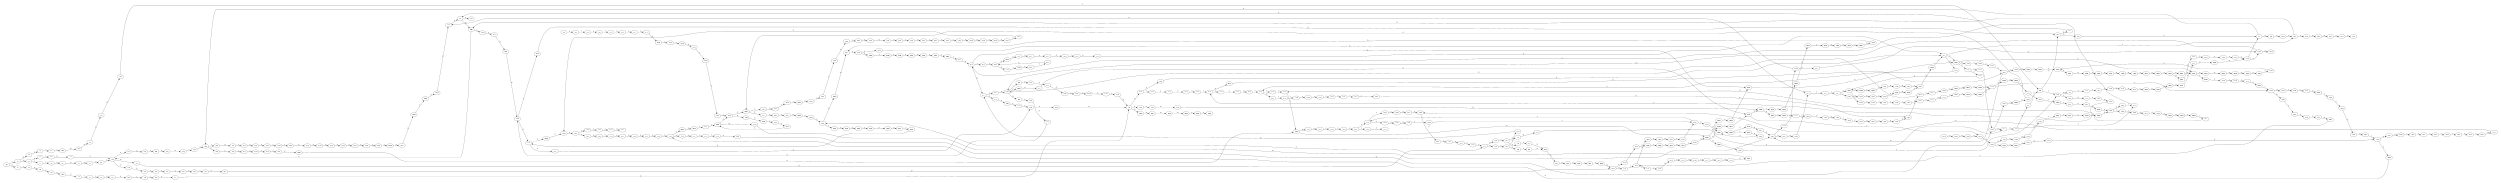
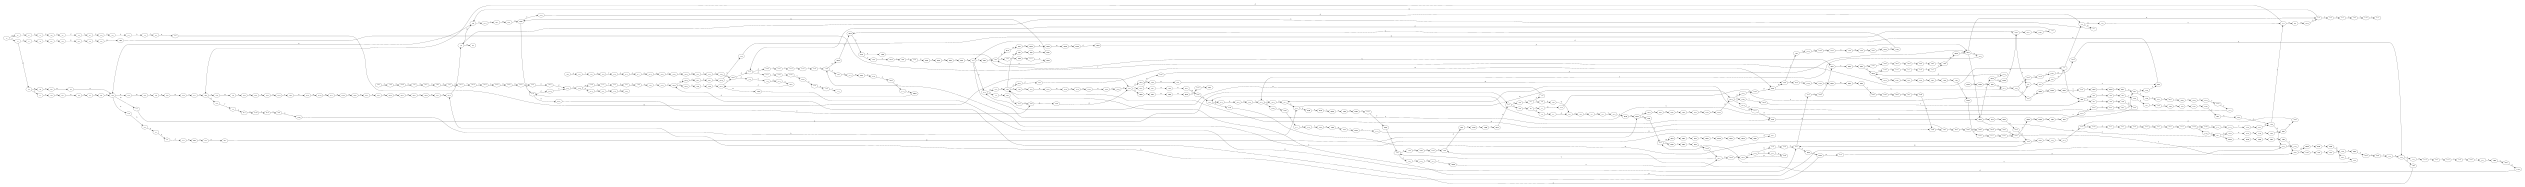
edge "S479" -> "S489": removed, label "G"
edge "S356" -> "S296": now "S404" -> "S296"
